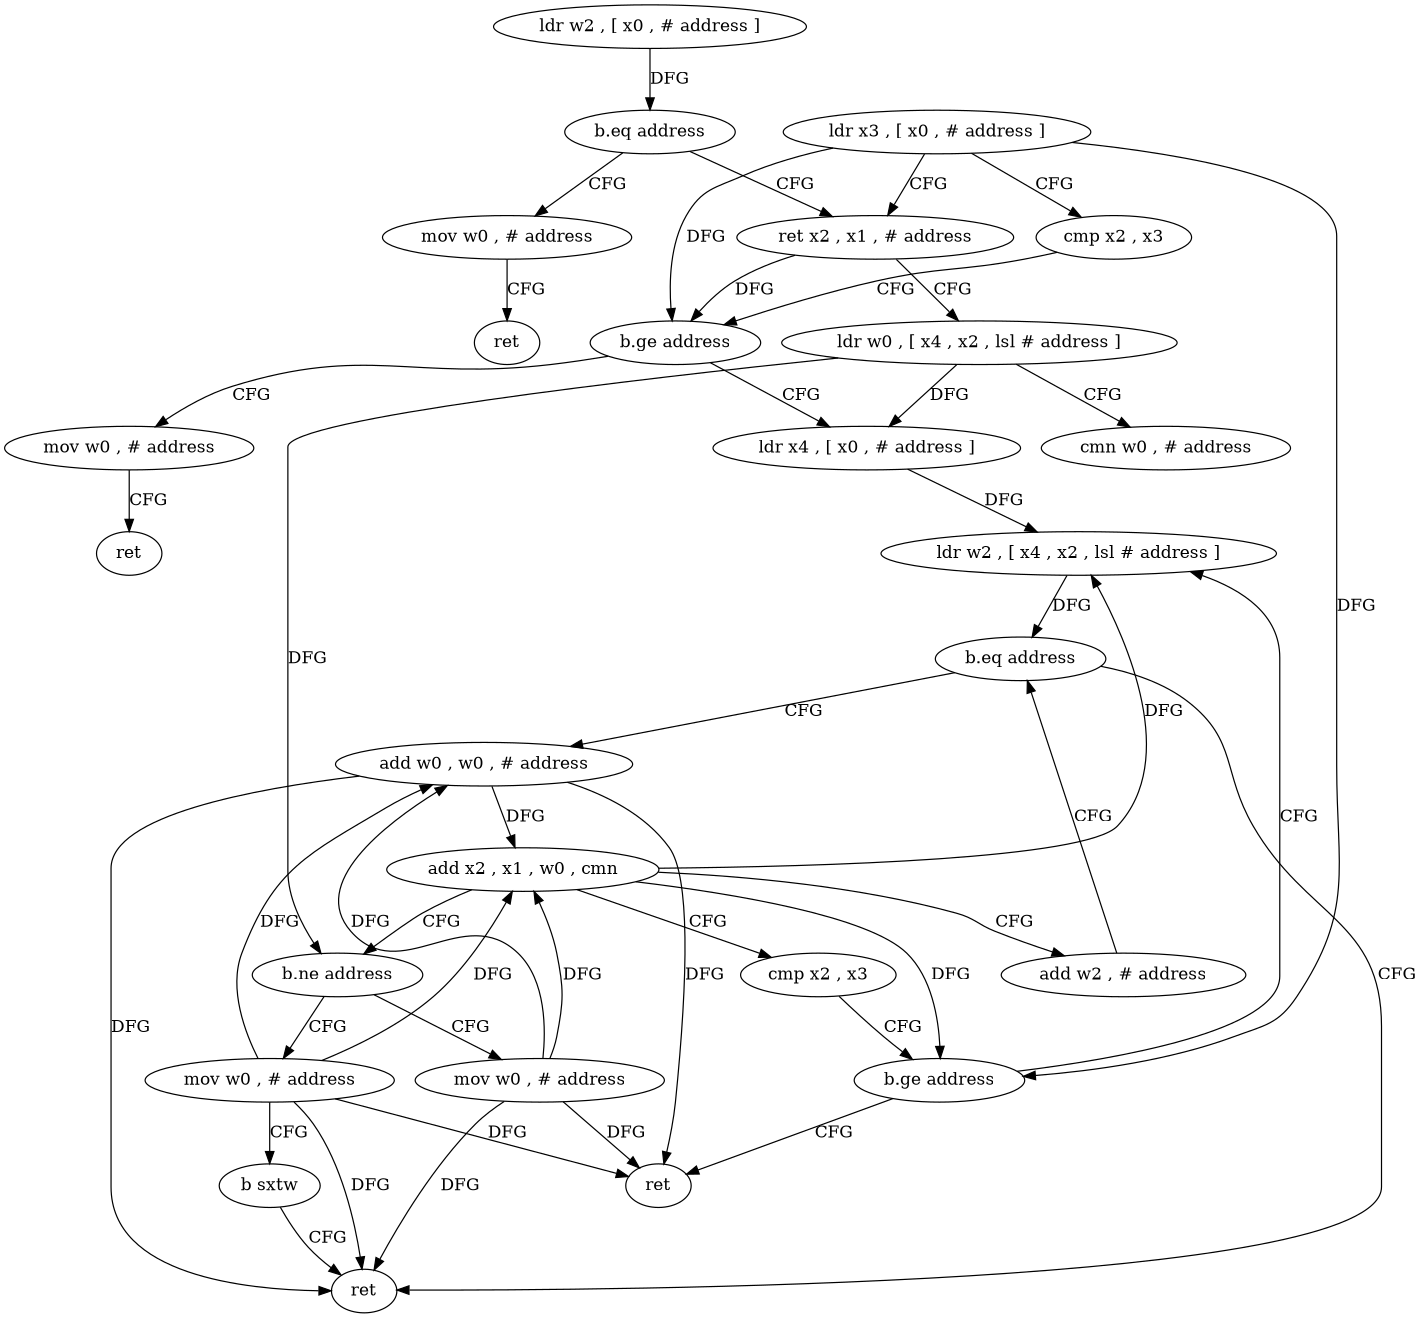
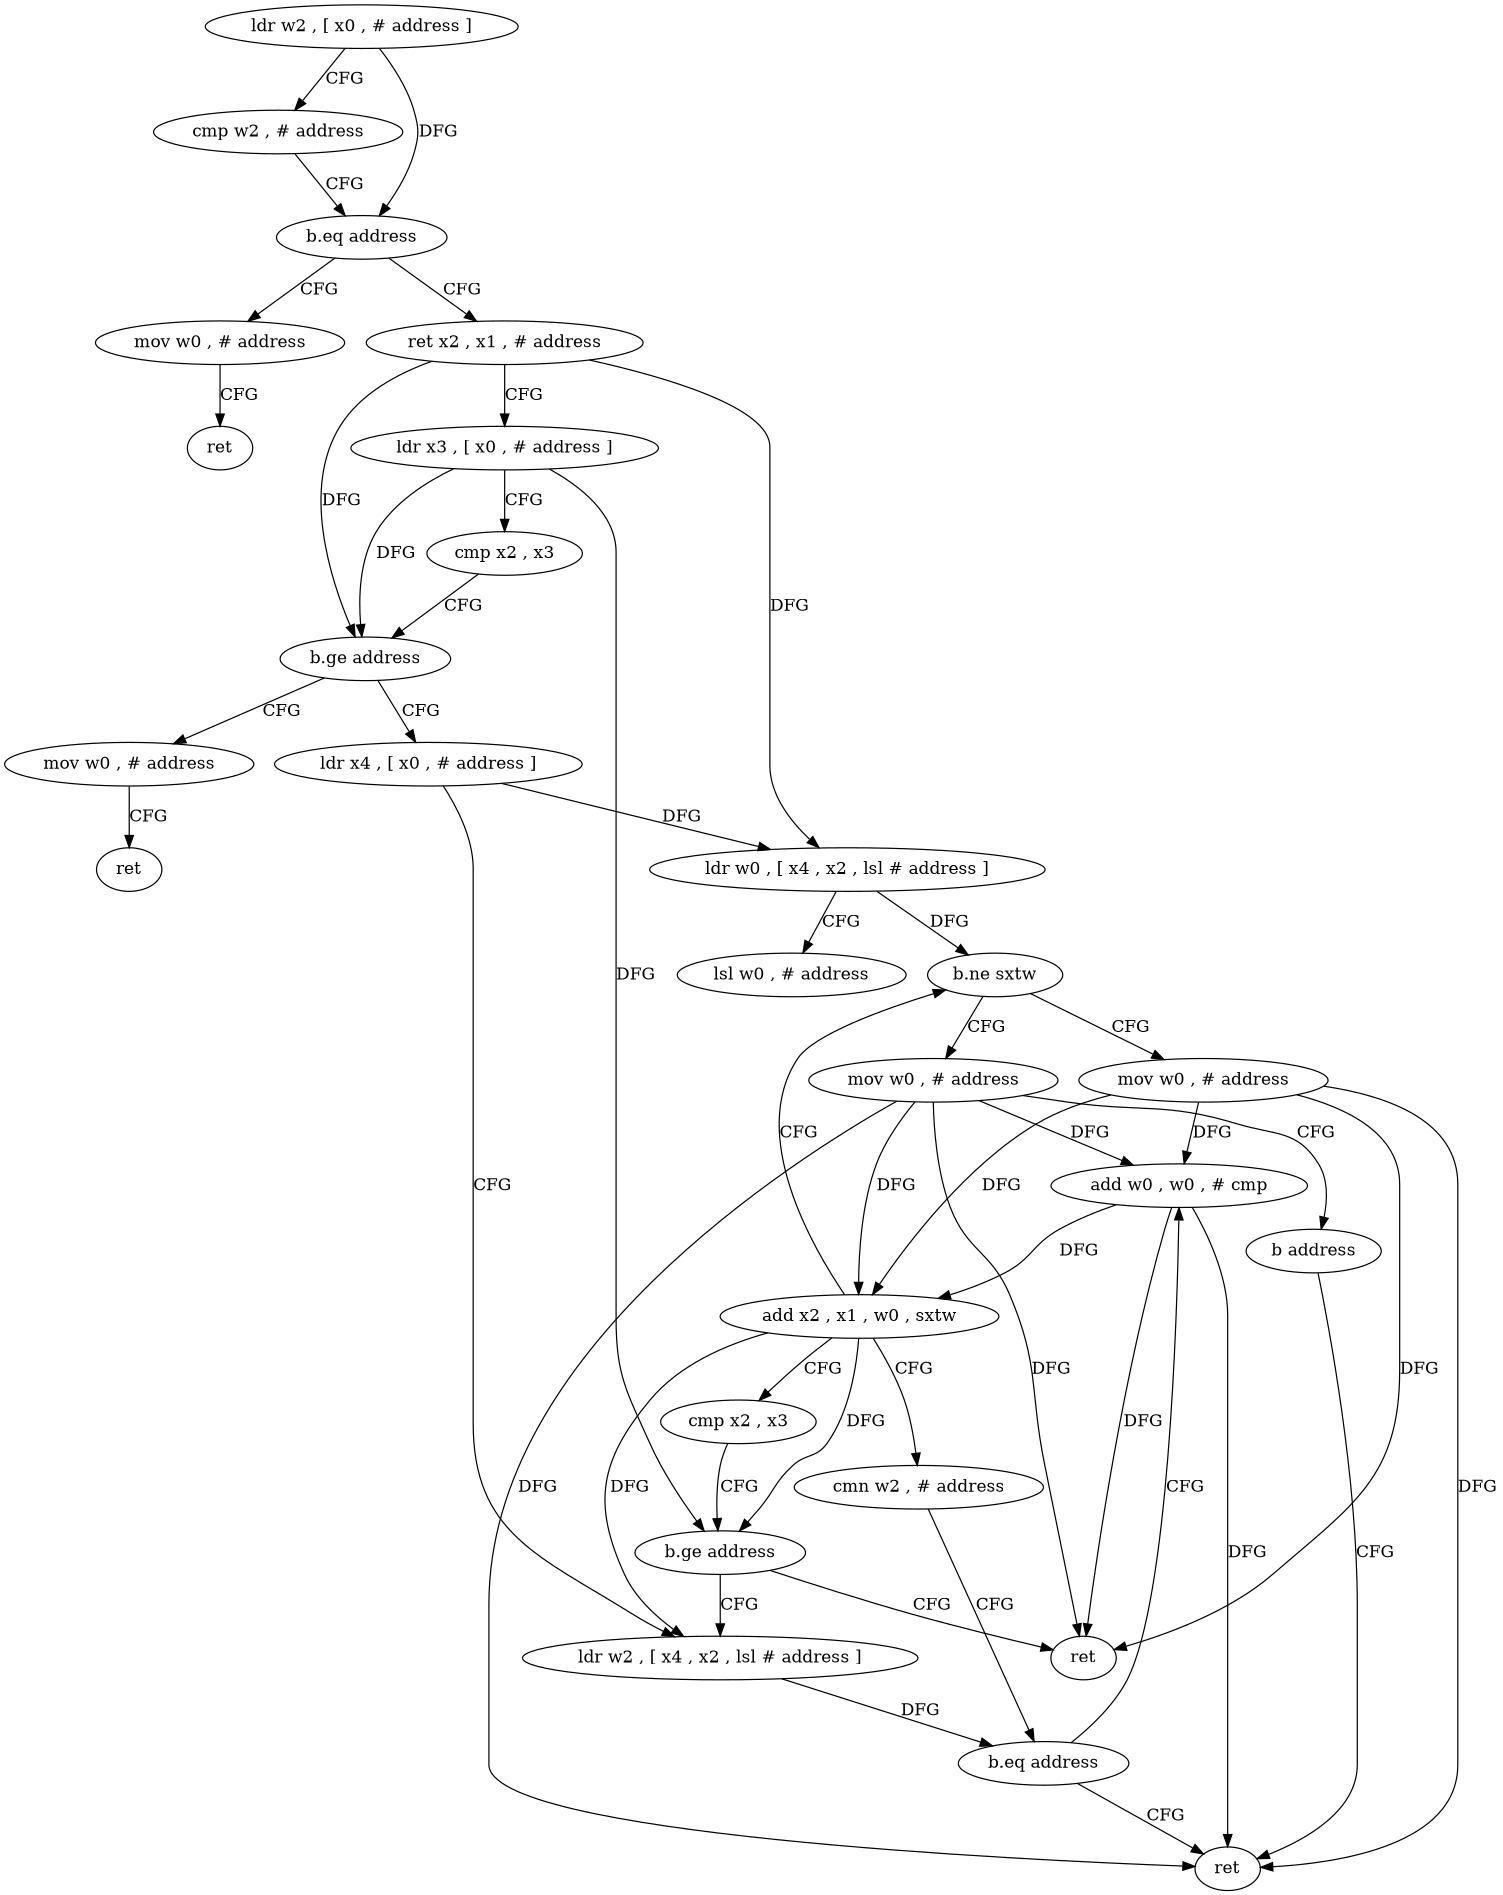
node "cmp w2 , # address": added
edge "ldr x3 , [ x0 , # address ]" -> "ret x2 , x1 , # address": reversed
edge "ret x2 , x1 , # address" -> "ldr w0 , [ x4 , x2 , lsl # address ]": label "CFG" -> "DFG"
edge "ldr w0 , [ x4 , x2 , lsl # address ]" -> "ldr x4 , [ x0 , # address ]": reversed
node "cmn w0 , # address": label "cmn w0 , # address" -> "lsl w0 , # address"
edge "ldr x4 , [ x0 , # address ]" -> "ldr w2 , [ x4 , x2 , lsl # address ]": label "DFG" -> "CFG"
node "add w0 , w0 , # address": label "add w0 , w0 , # address" -> "add w0 , w0 , # cmp"
node "add x2 , x1 , w0 , cmn": label "add x2 , x1 , w0 , cmn" -> "add x2 , x1 , w0 , sxtw"
node "b.ne address": label "b.ne address" -> "b.ne sxtw"
node "add w2 , # address": label "add w2 , # address" -> "cmn w2 , # address"
node "b sxtw": label "b sxtw" -> "b address"
